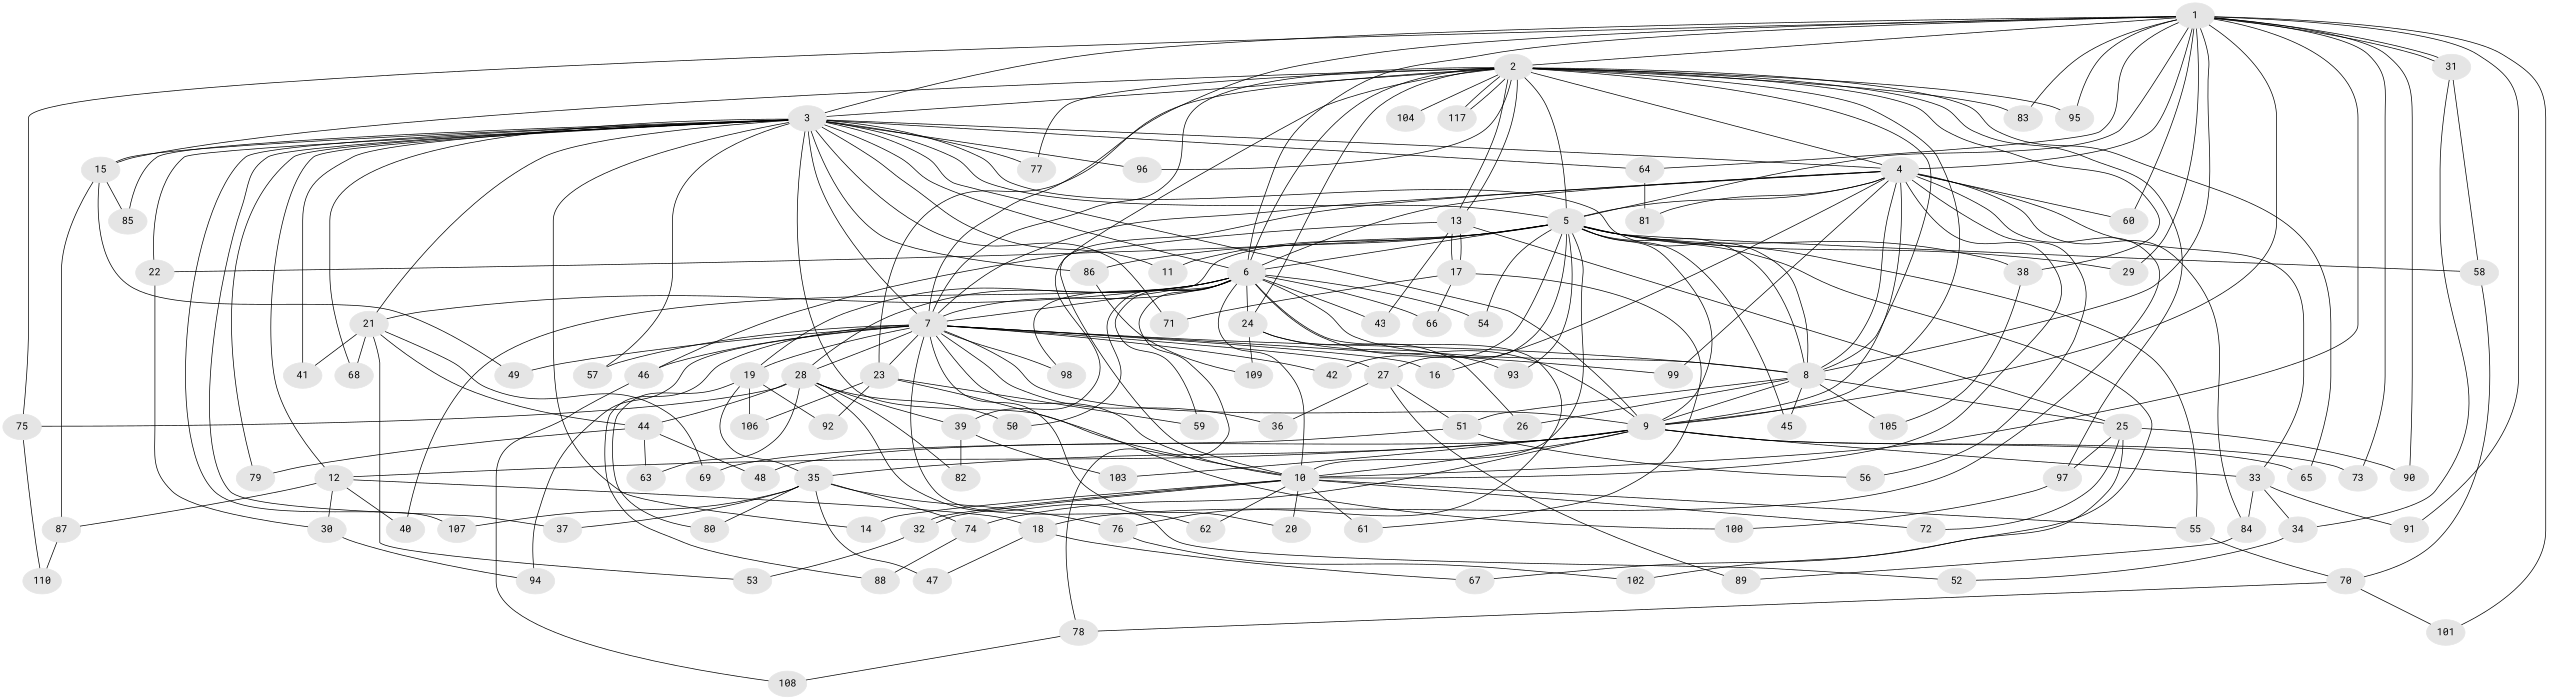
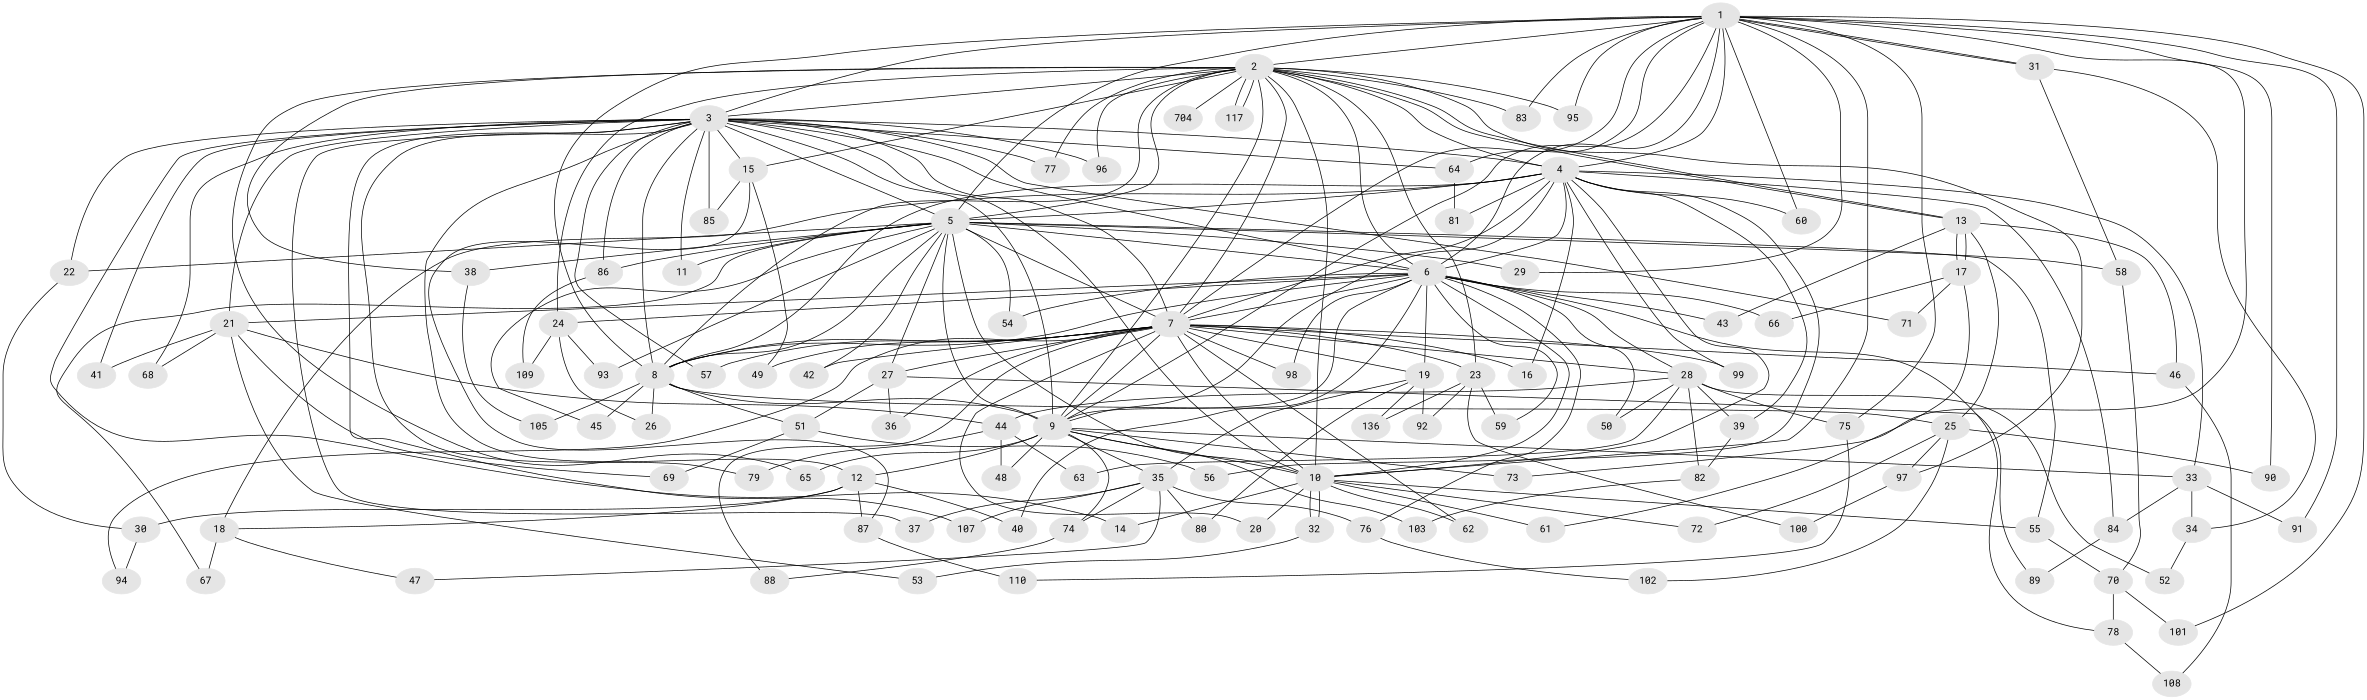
node "104": label "104" -> "704"
node "106": label "106" -> "136"
edge "39" -- "103": now "82" -- "103"
